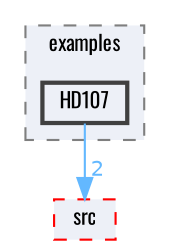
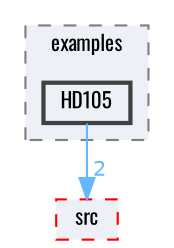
node "HD107": label "HD107" -> "HD105"
